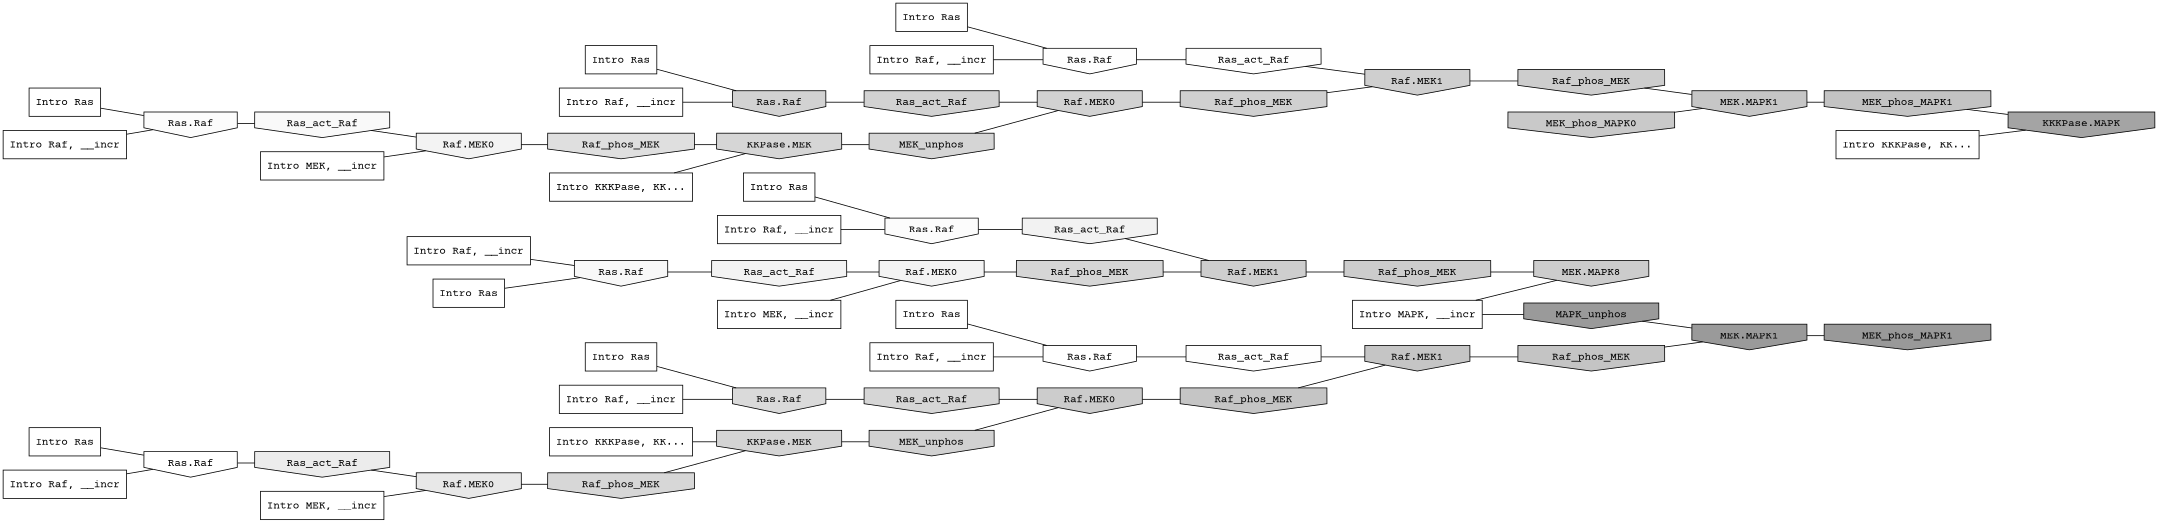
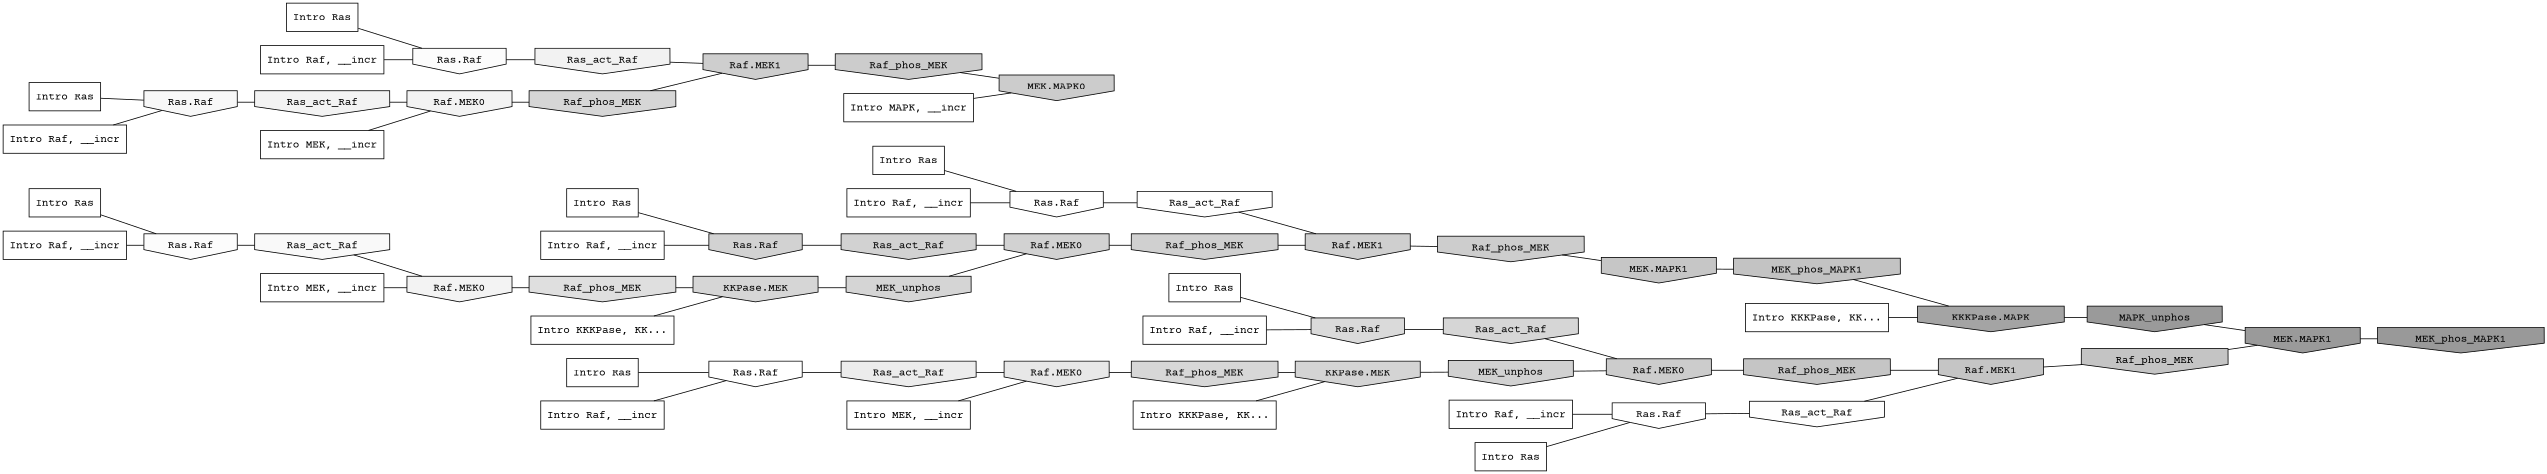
node "MEK_phos_MAPK0": removed
node "MEK.MAPK8": label "MEK.MAPK8" -> "MEK.MAPK0"
edge "Intro MAPK, __incr" -- "MAPK_unphos": now "KKKPase.MAPK" -- "MAPK_unphos"
